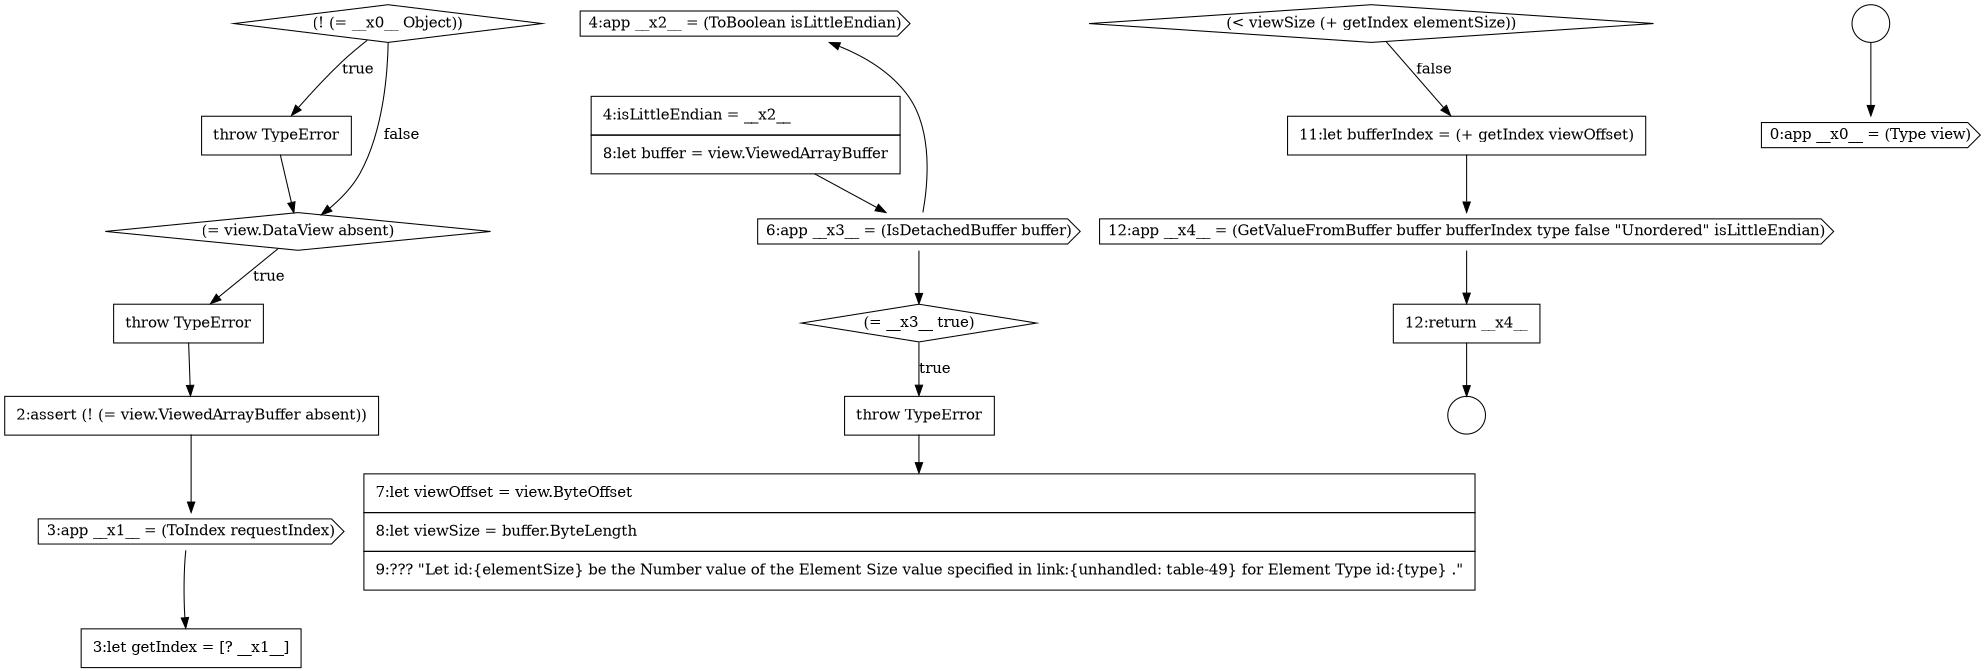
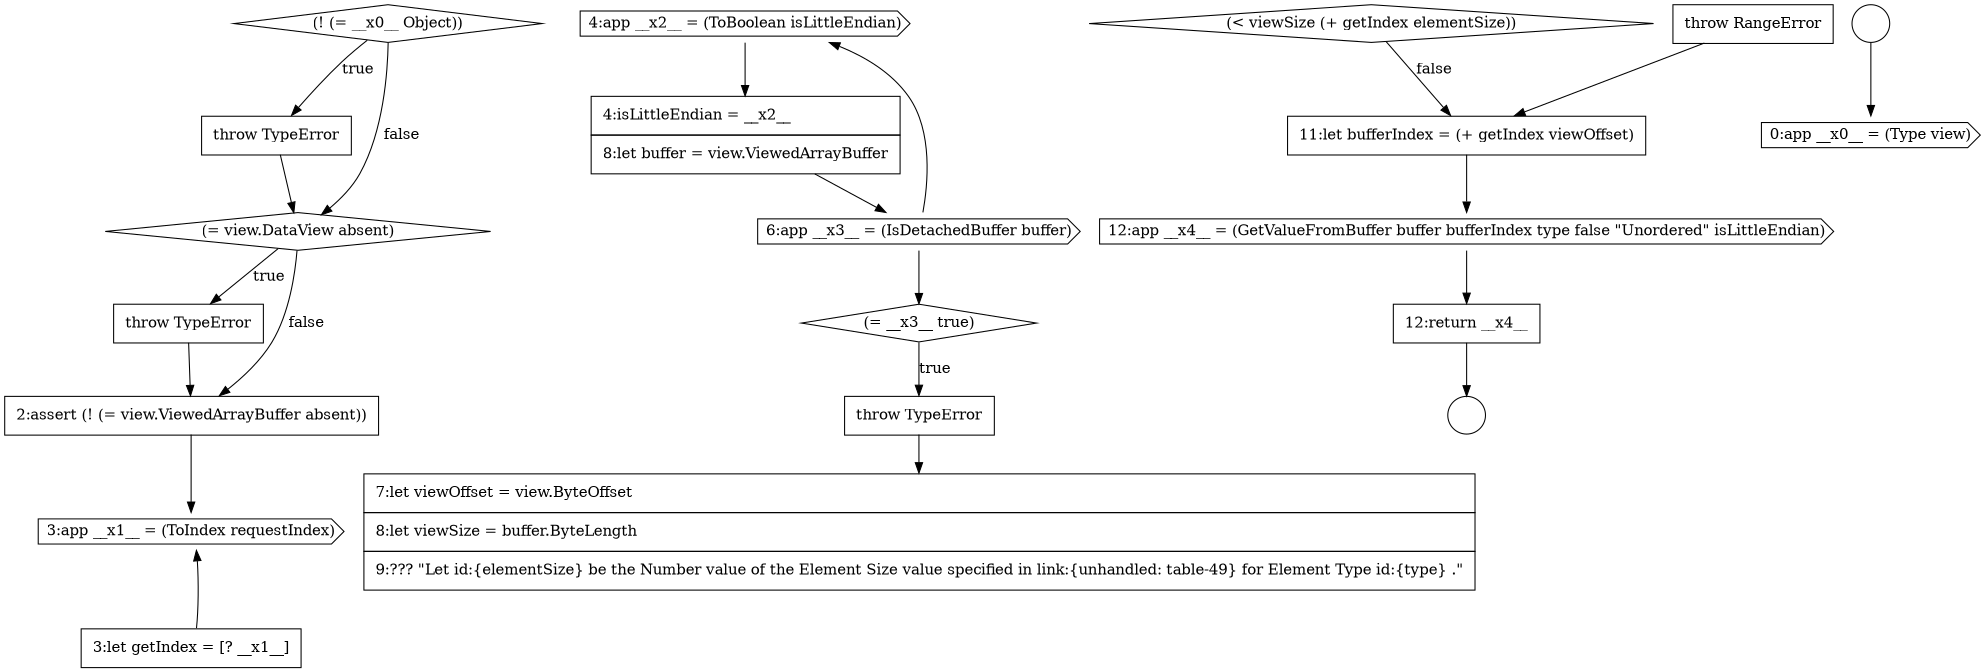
node "throw RangeError": added
edge "4:app __x2__ = (ToBoolean isLittleEndian)" -> "4:isLittleEndian = __x2__": added
edge "(= view.DataView absent)" -> "2:assert (! (= view.ViewedArrayBuffer absent))": added, label "false"
edge "3:app __x1__ = (ToIndex requestIndex)" -> "3:let getIndex = [? __x1__]": reversed
